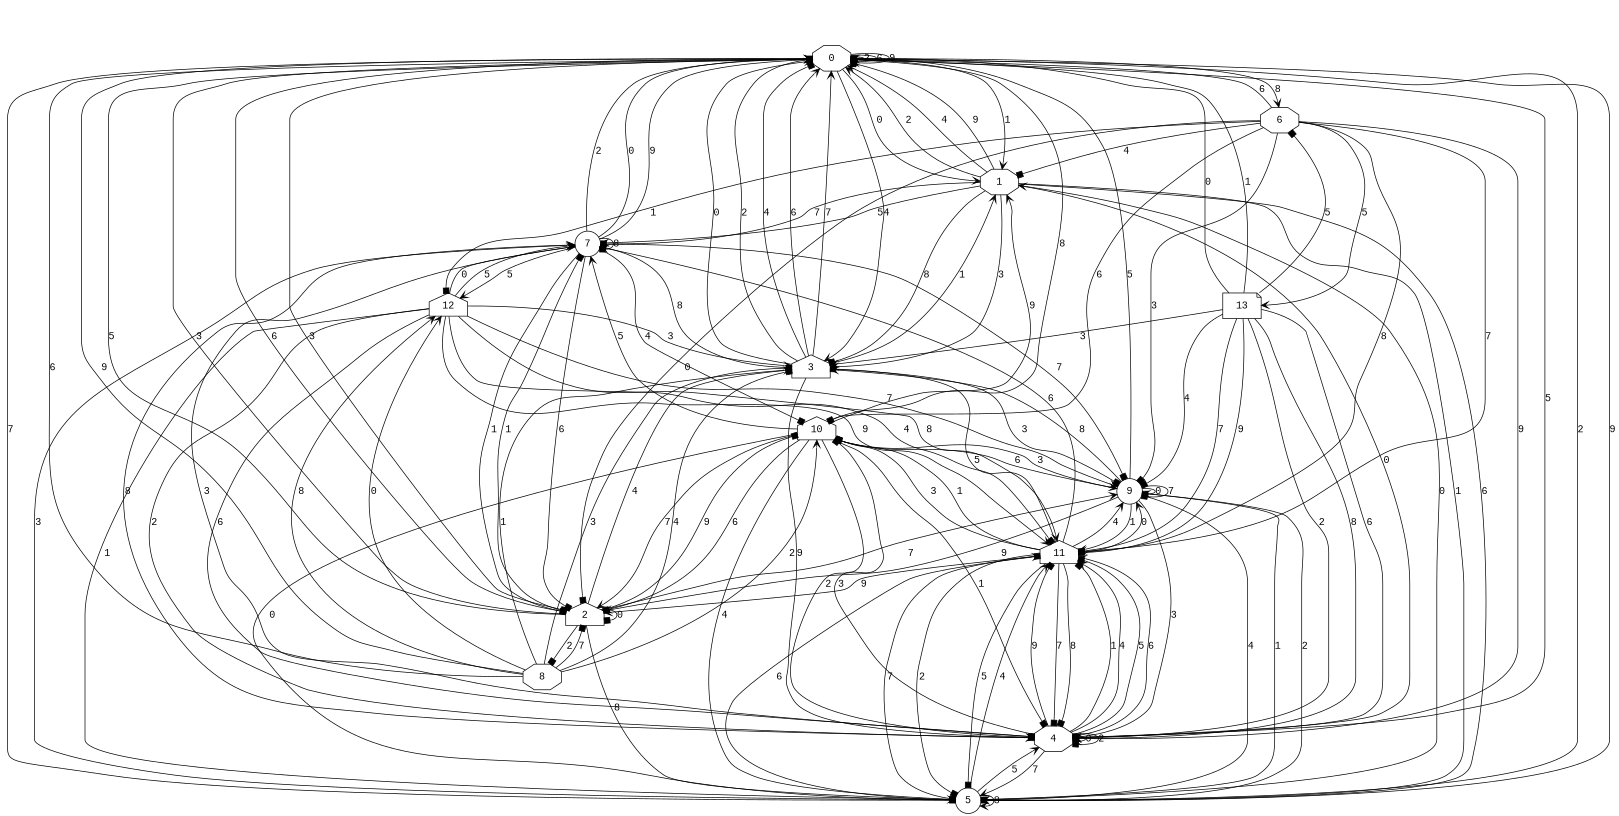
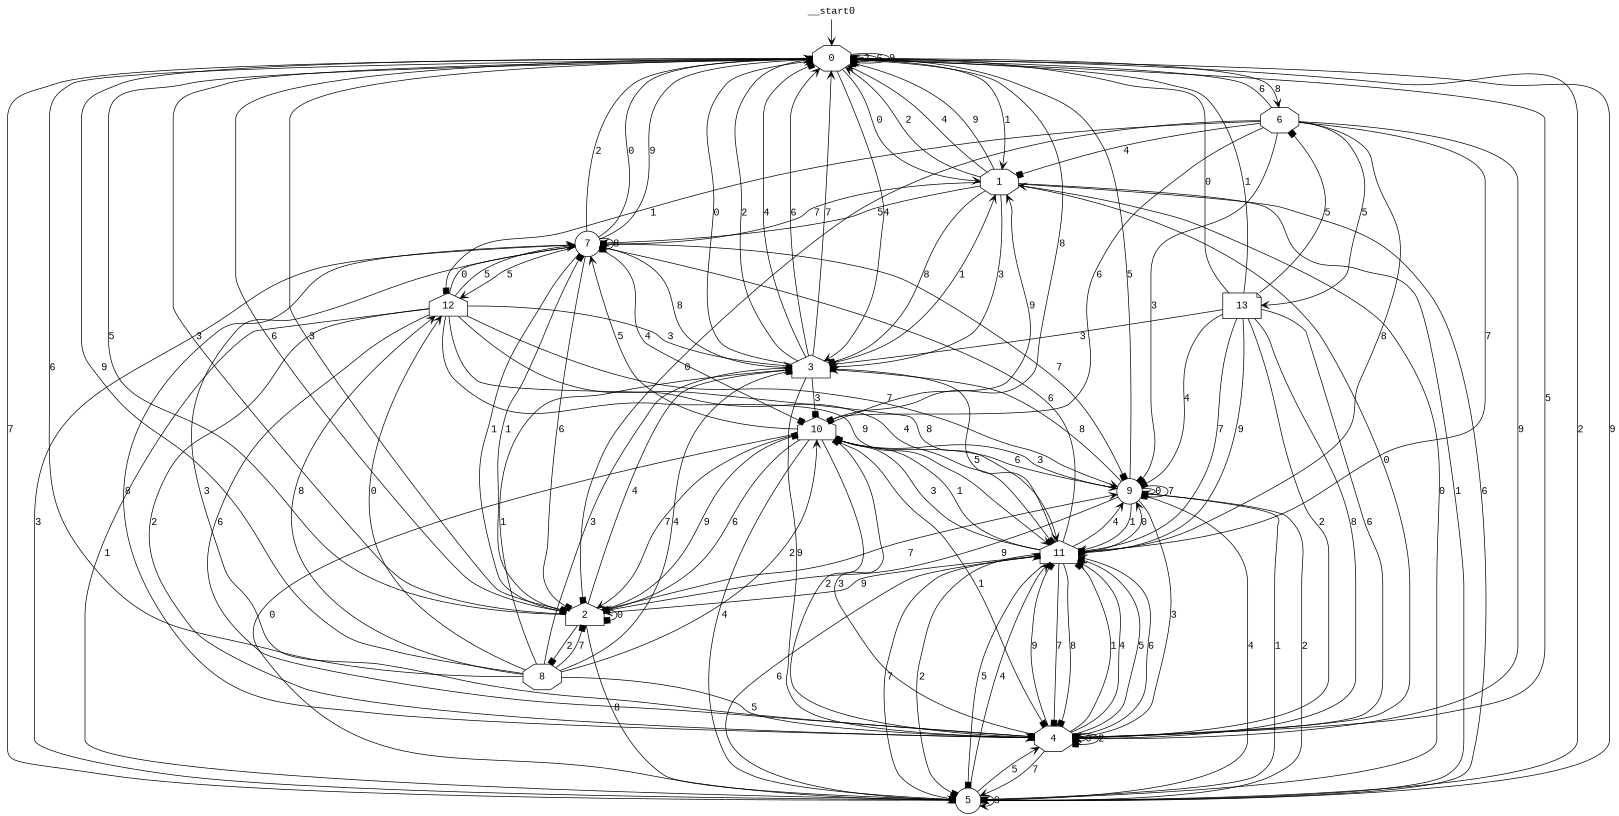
node "__start0": added
edge "3" -> "9": now "3" -> "10"
edge "8" -> "4": added, label "5"
